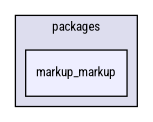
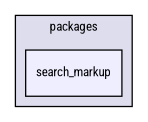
node "markup_markup": label "markup_markup" -> "search_markup"
